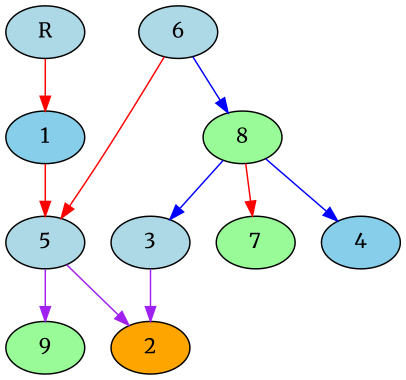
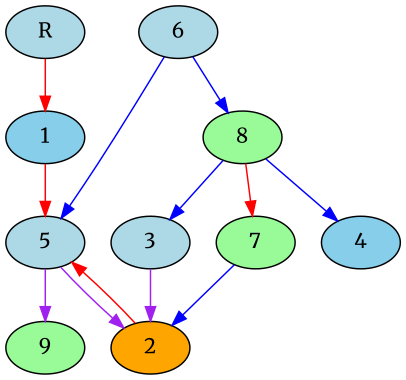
edge "6" -> "5": color red -> blue
edge "7" -> "2": added
edge "2" -> "5": added
